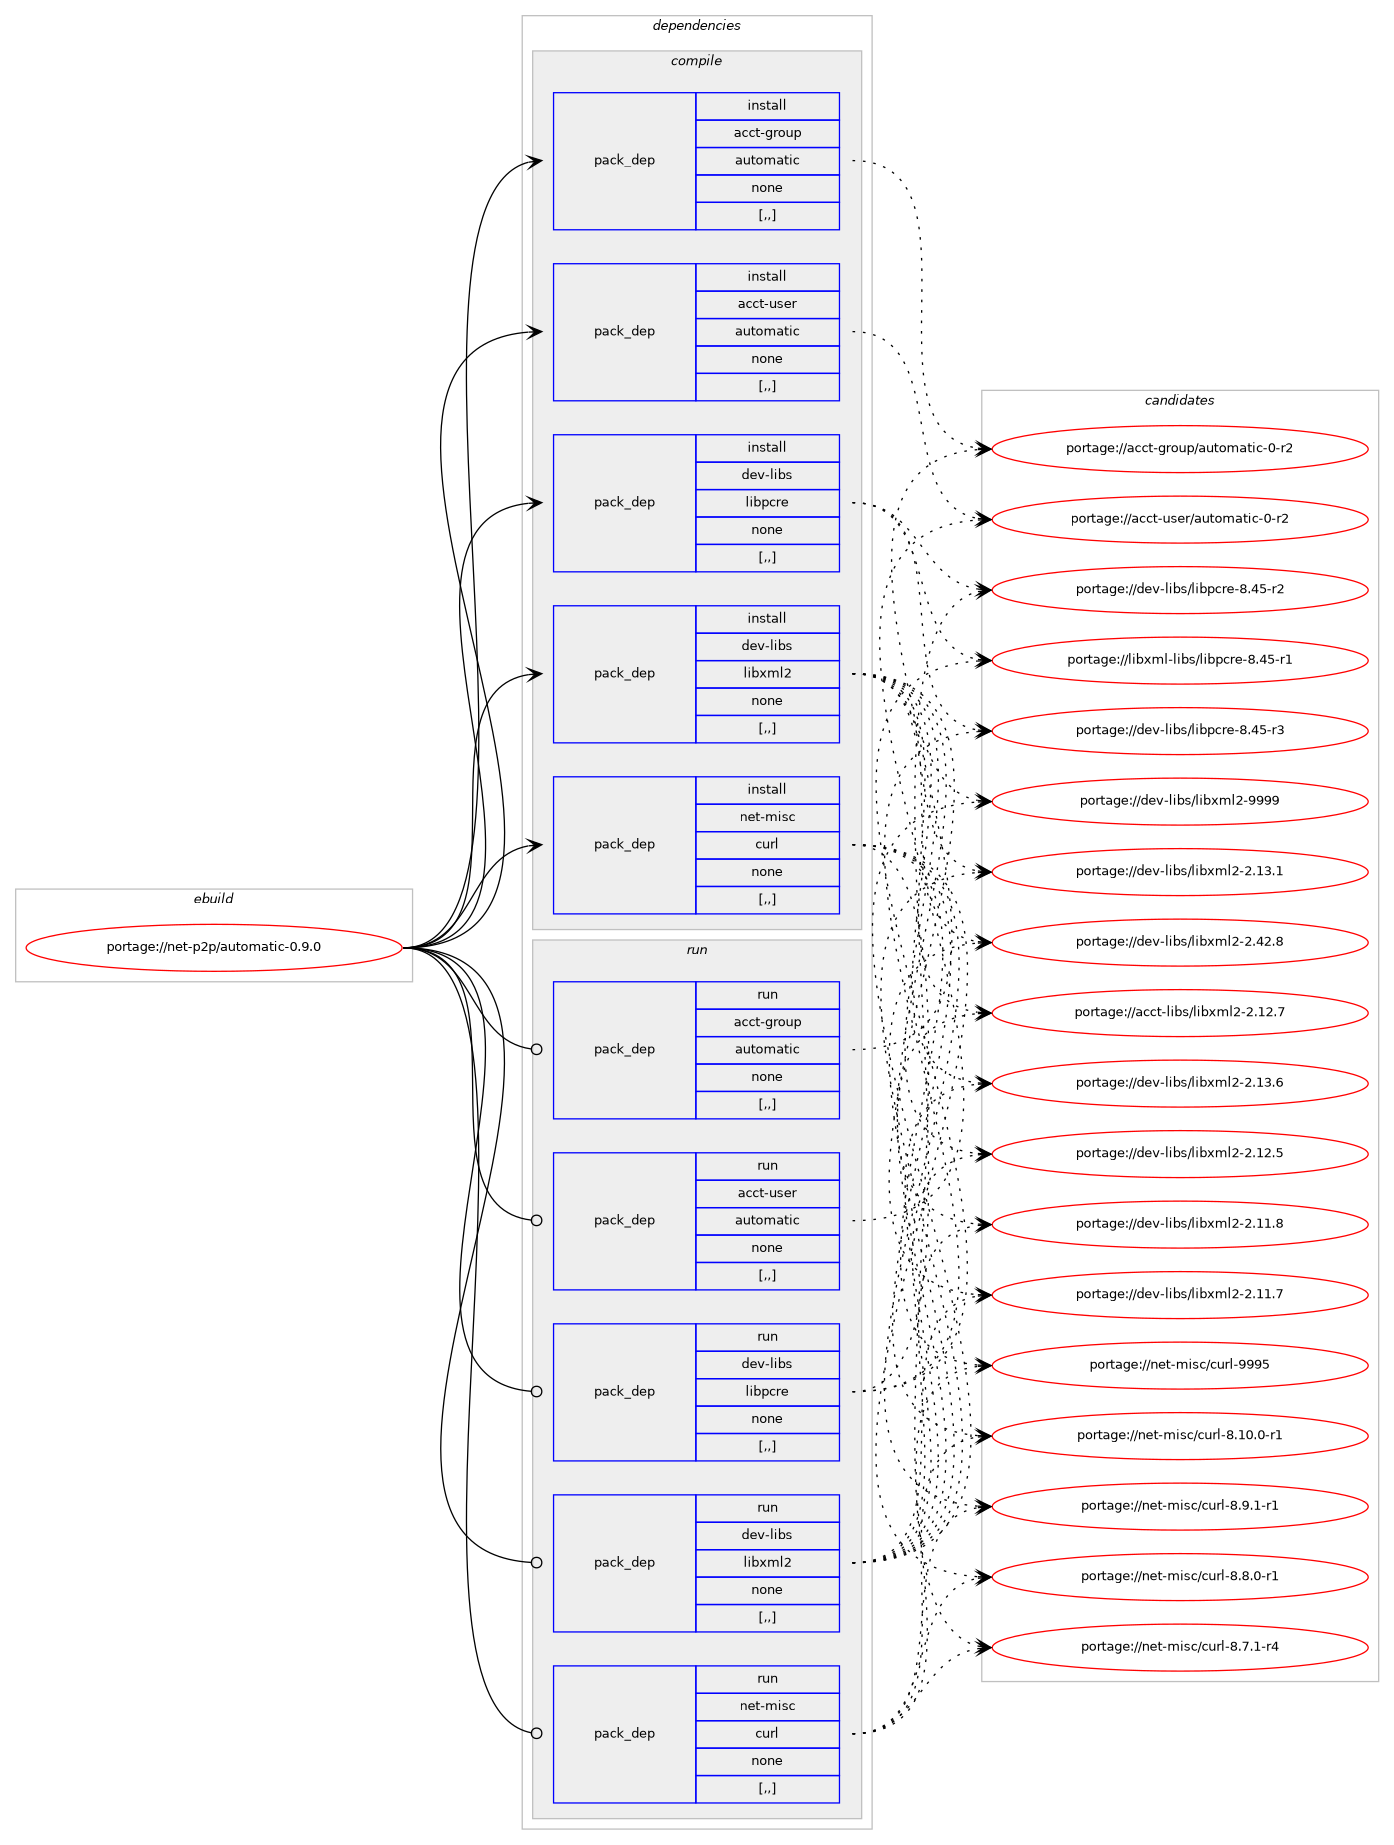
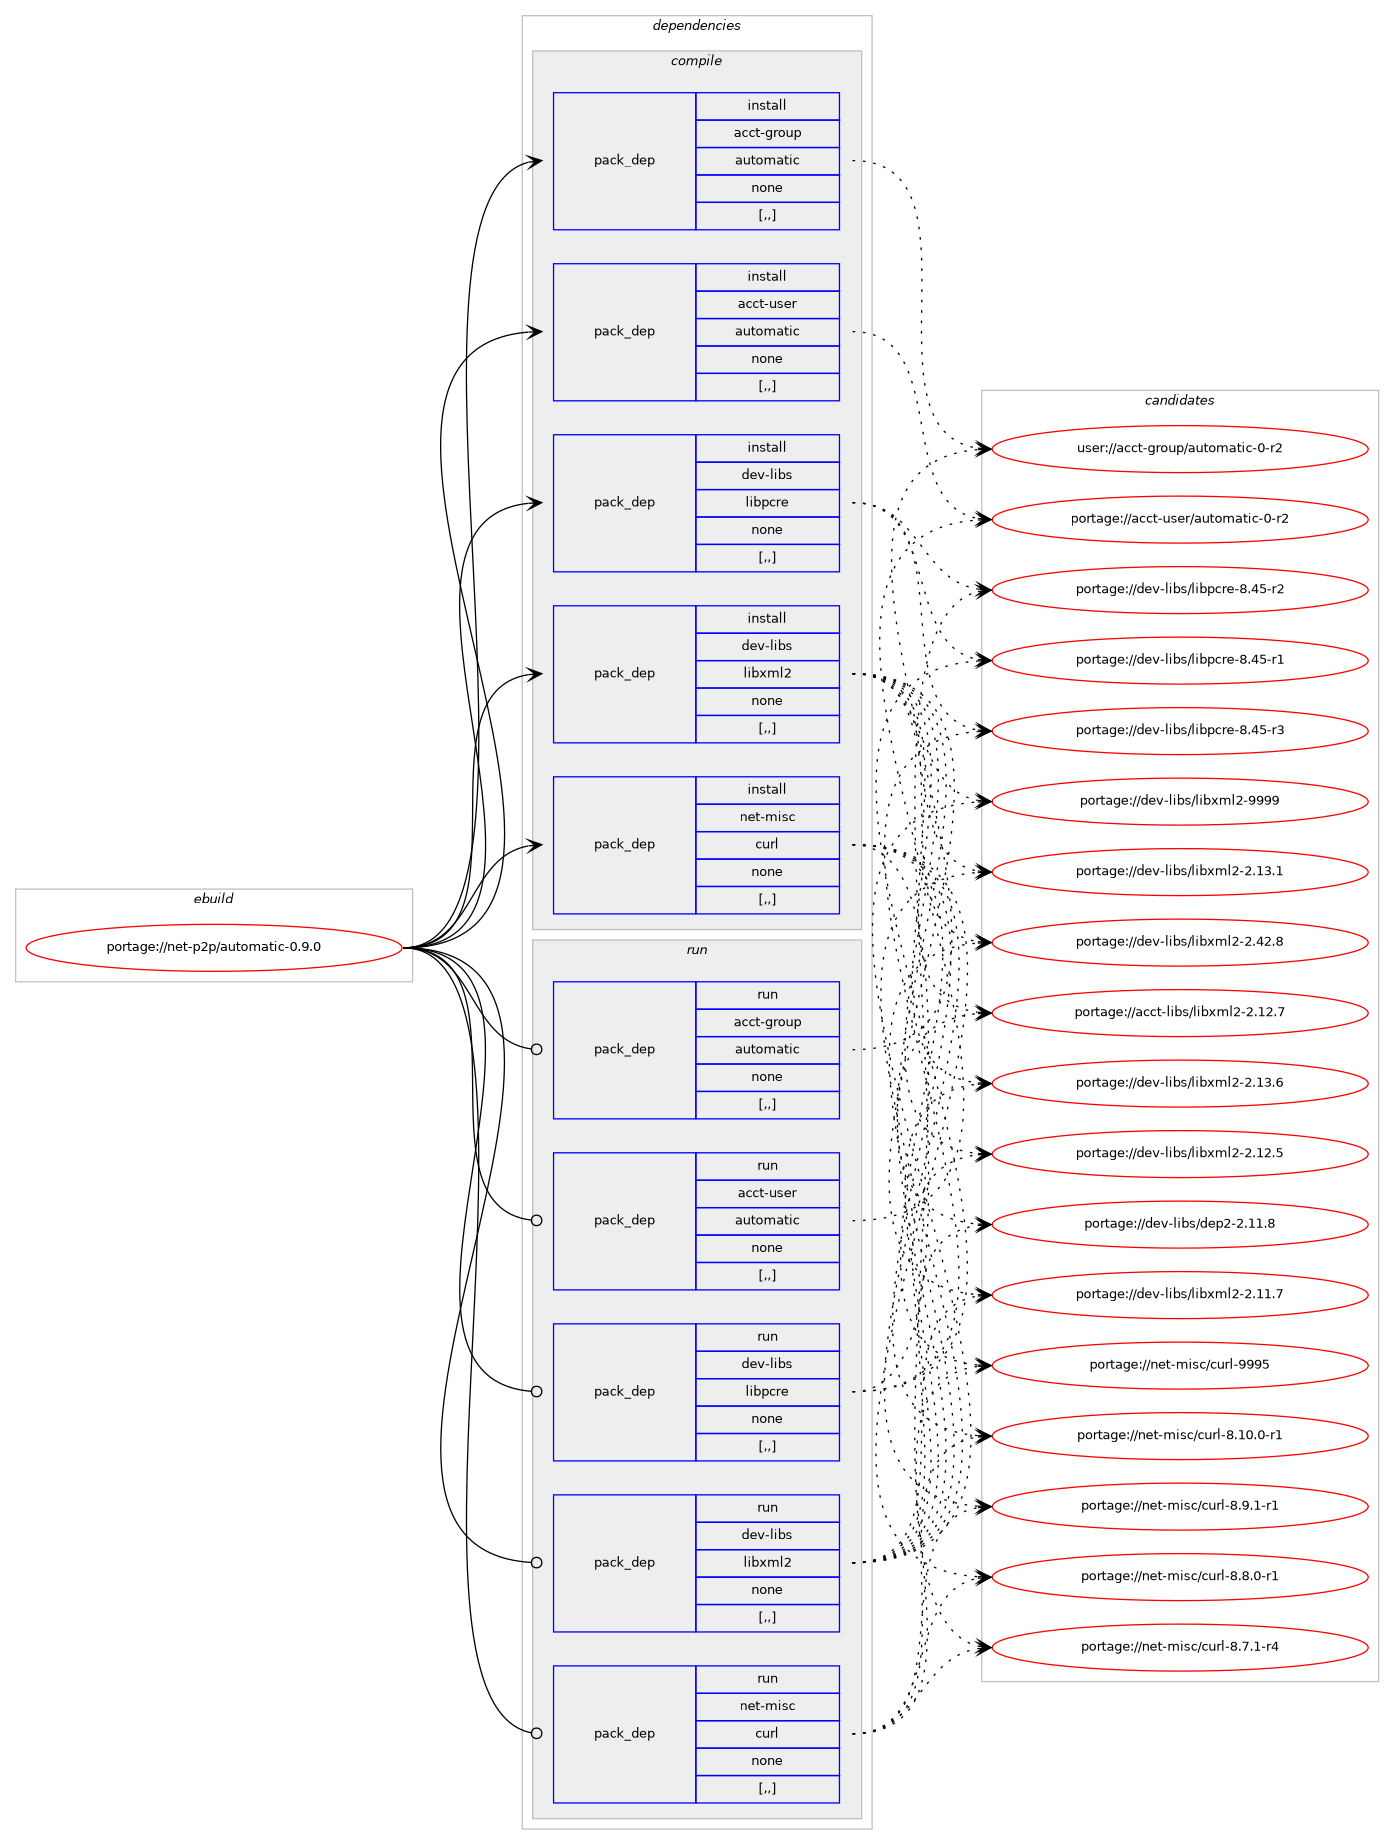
node "portage://acct-group/automatic-0-r2": label "portage://acct-group/automatic-0-r2" -> "user://acct-group/automatic-0-r2"
node "portage://libxml-libs/libpcre-8.45-r1": label "portage://libxml-libs/libpcre-8.45-r1" -> "portage://dev-libs/libpcre-8.45-r1"
node "portage://dev-libs/libxml2-2.11.8": label "portage://dev-libs/libxml2-2.11.8" -> "portage://dev-libs/dep2-2.11.8"
